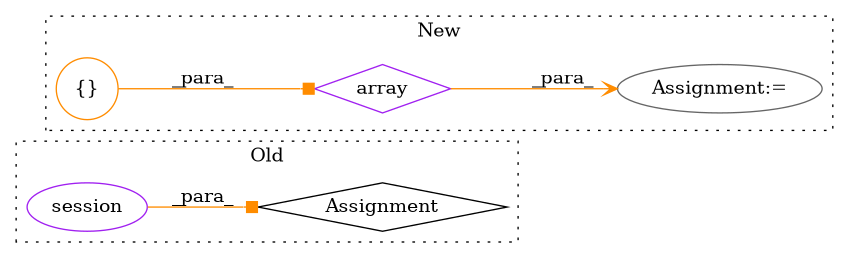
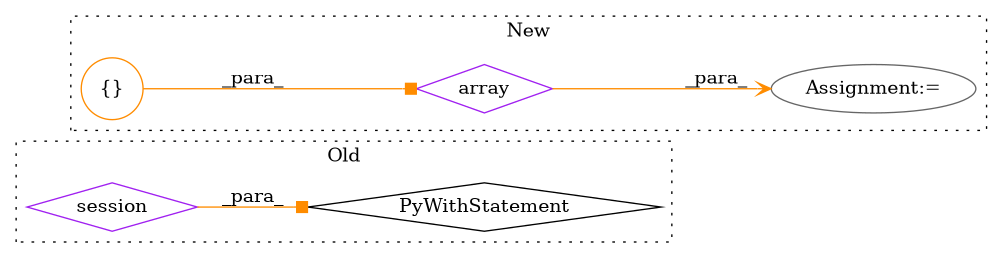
node "session": shape ellipse -> diamond
node "Assignment": label "Assignment" -> "PyWithStatement"
